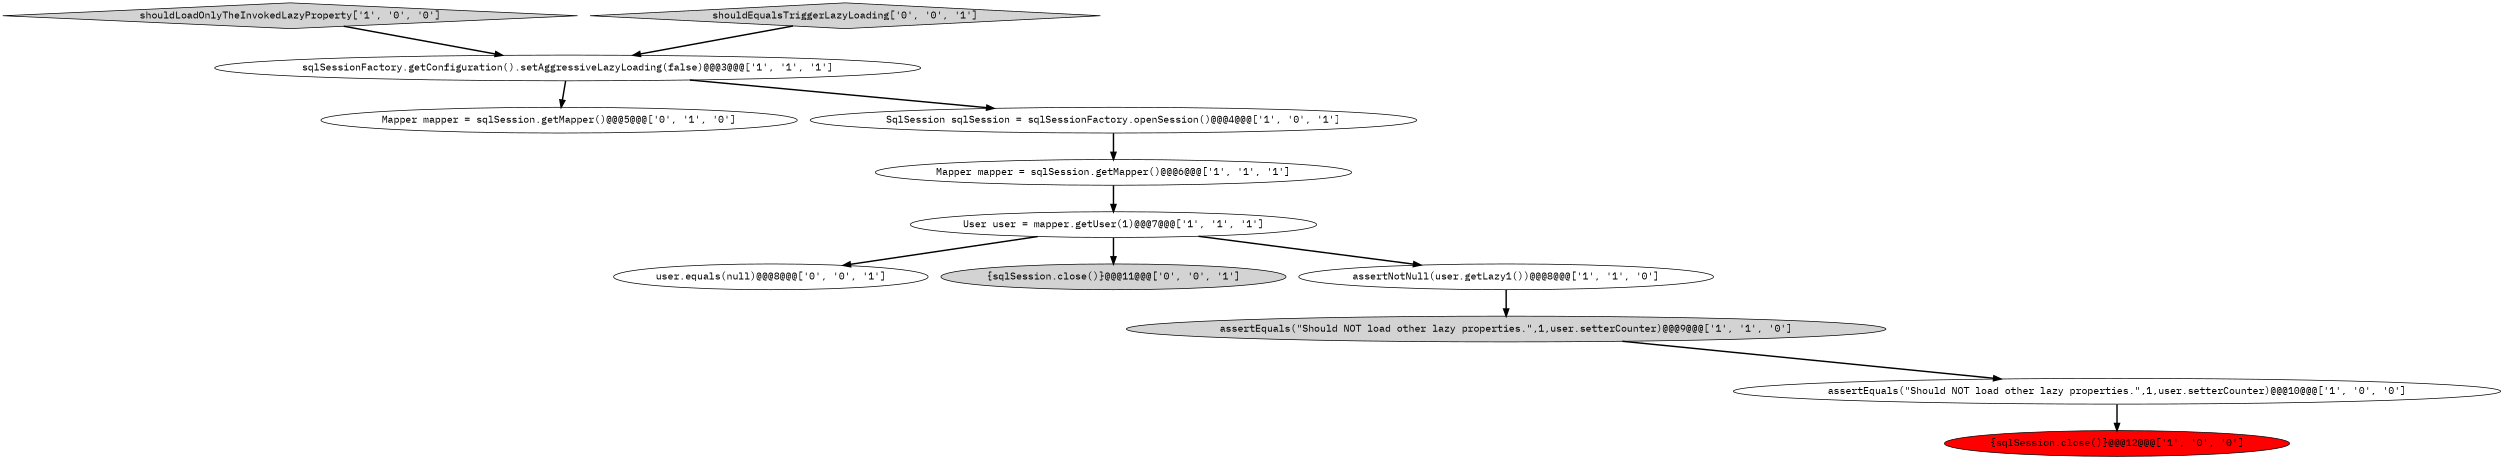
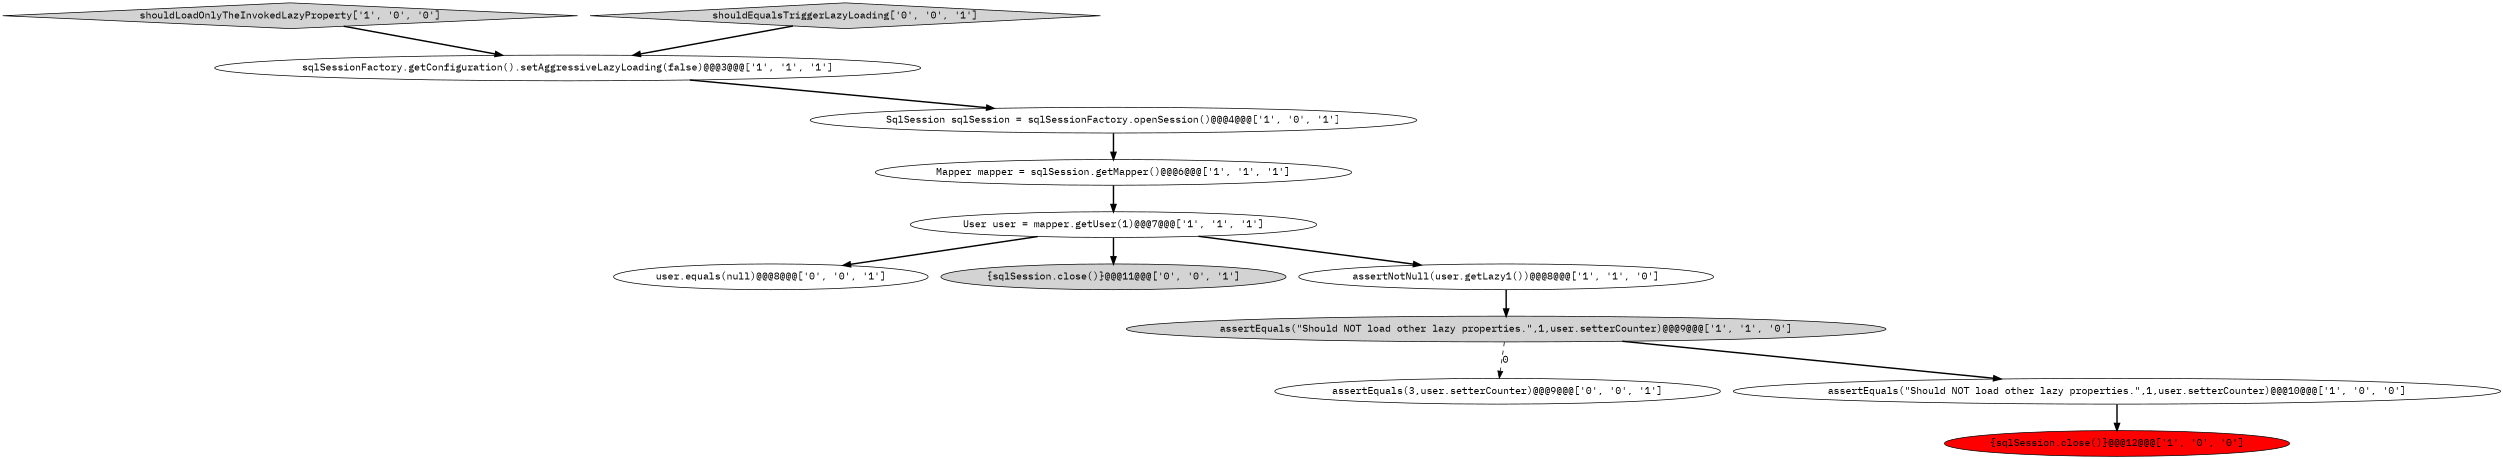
node "Mapper mapper = sqlSession.getMapper()@@@5@@@['0', '1', '0']": removed
node "assertEquals(3,user.setterCounter)@@@9@@@['0', '0', '1']": added
